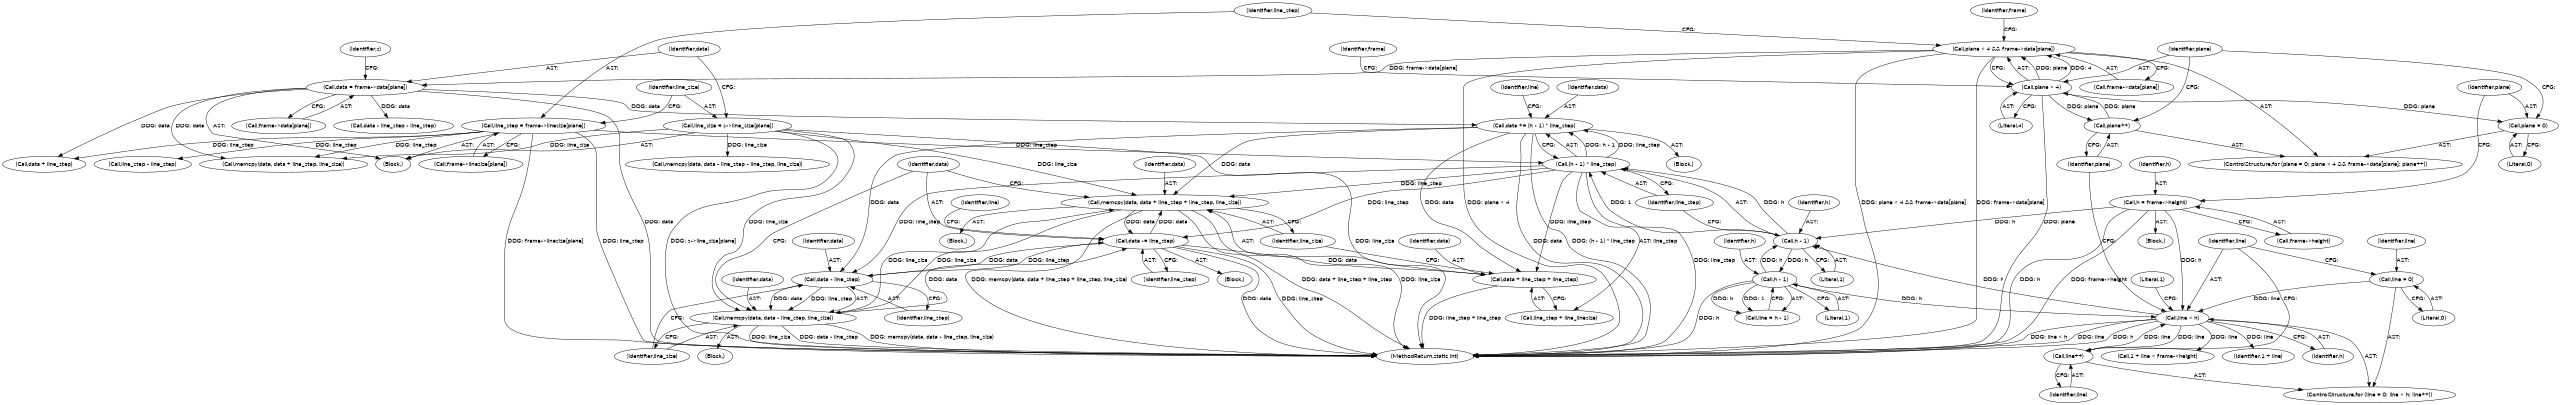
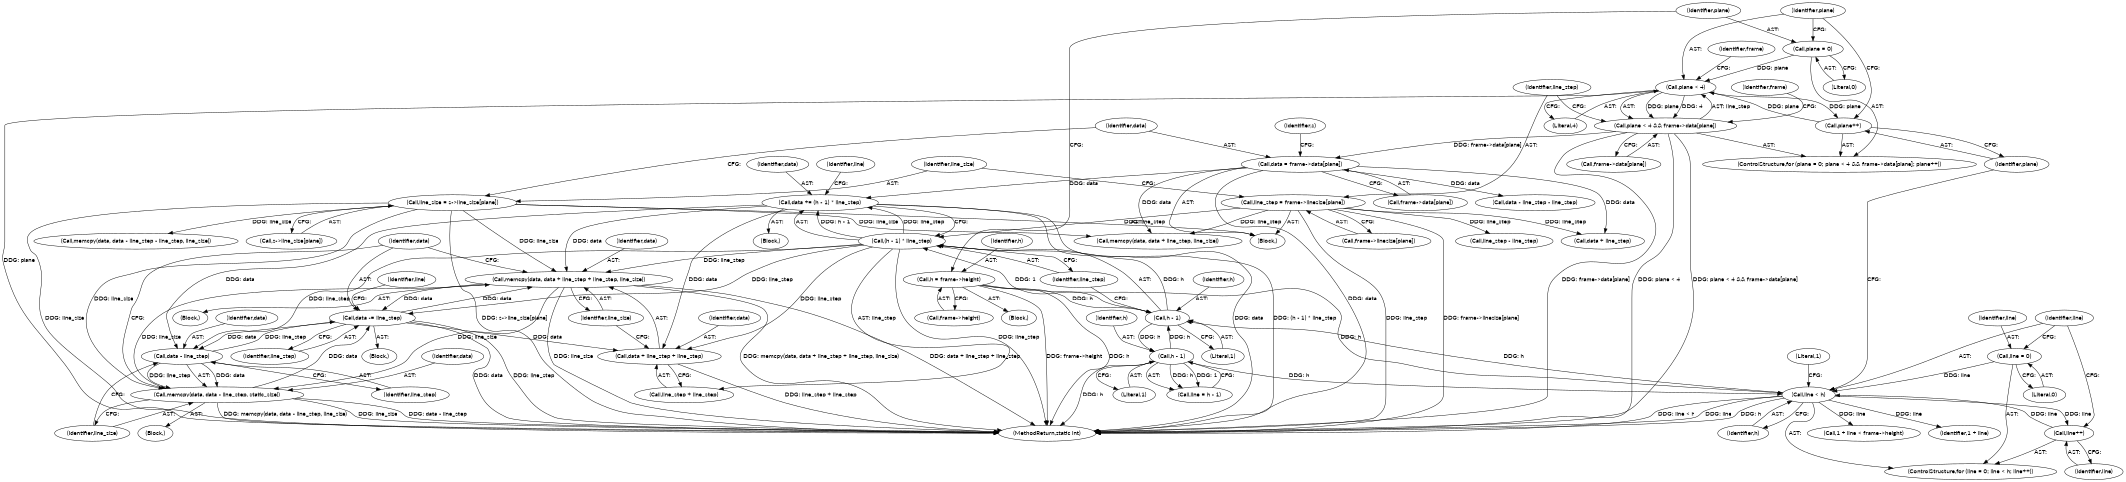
edge "(Call,plane < 4 && frame->data[plane])" -> "(Call,plane < 4)": label "CFG: " -> "AST: line_step"
edge "(Call,plane < 4)" -> "(Call,plane = 0)": reversed
node "(Call,s->line_size[plane])": added
node "(Call,memcpy(data, data - line_step, line_size))": label "(Call,memcpy(data, data - line_step, line_size))" -> "(Call,memcpy(data, data - line_step, static_size))"
node "(Call,line_step + line_linesize)": label "(Call,line_step + line_linesize)" -> "(Call,line_step + line_step)"
